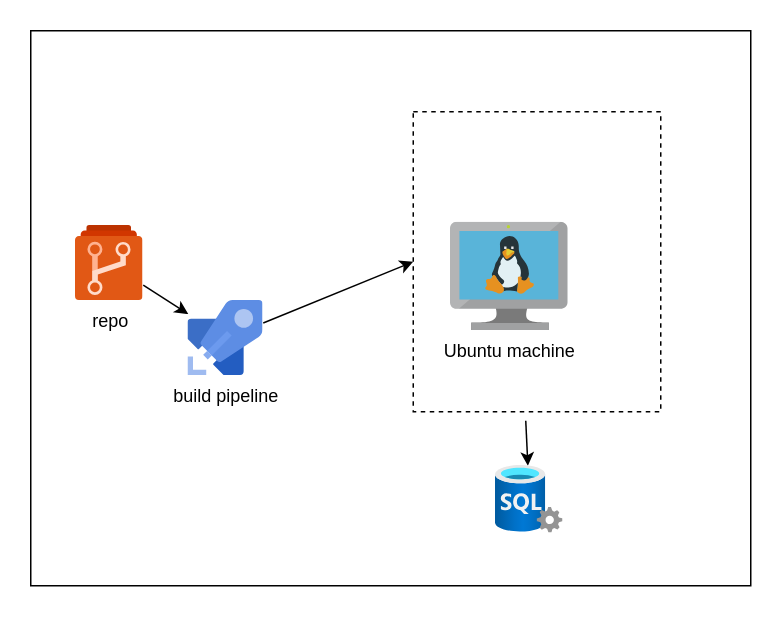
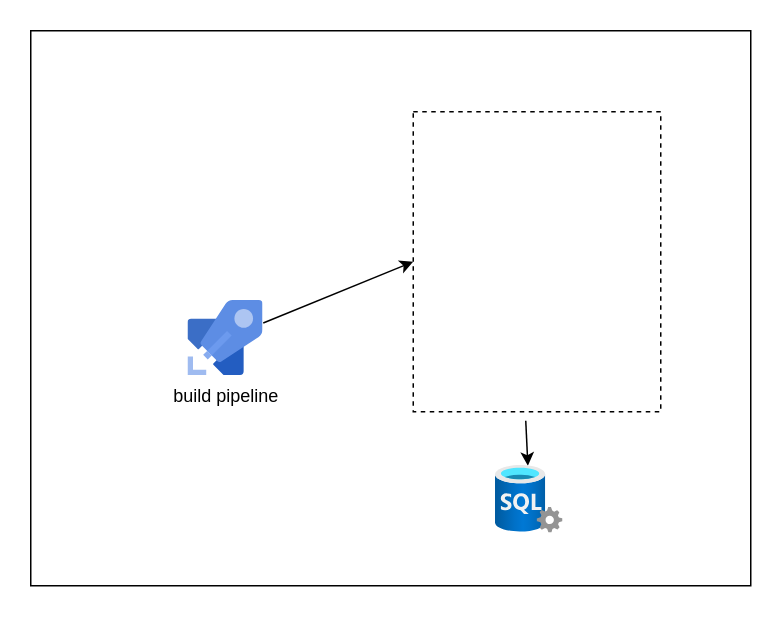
node "repo": removed
node "Ubuntu machine": removed
edge "repo" -> "build pipeline": removed
